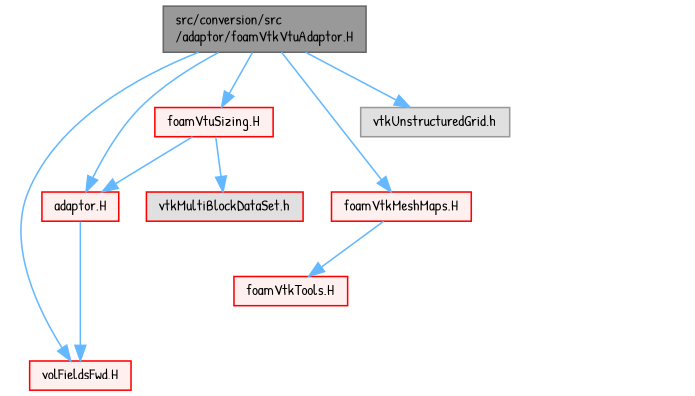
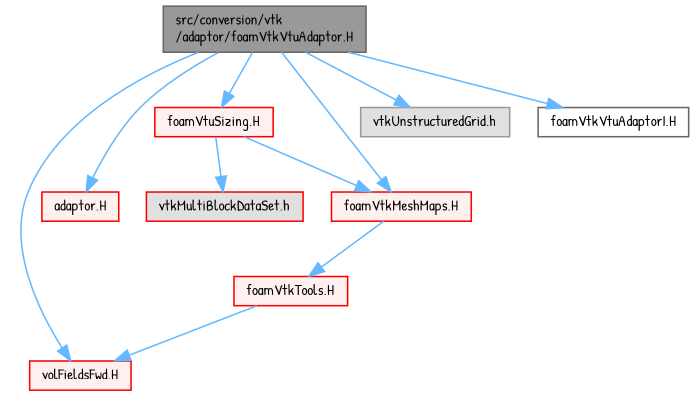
node "src/conversion/src /adaptor/foamVtkVtuAdaptor.H": label "src/conversion/src /adaptor/foamVtkVtuAdaptor.H" -> "src/conversion/vtk /adaptor/foamVtkVtuAdaptor.H"
node "foamVtkVtuAdaptorI.H": added
edge "foamVtuSizing.H" -> "adaptor.H": now "foamVtuSizing.H" -> "foamVtkMeshMaps.H"
edge "adaptor.H" -> "volFieldsFwd.H": now "foamVtkTools.H" -> "volFieldsFwd.H"
